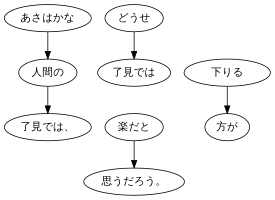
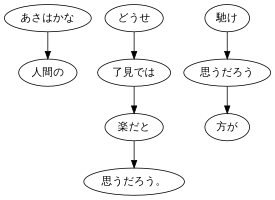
node "馳け": added
node "下りる": label "下りる" -> "思うだろう"
edge "了見では" -> "楽だと": added
node "了見では、": removed
